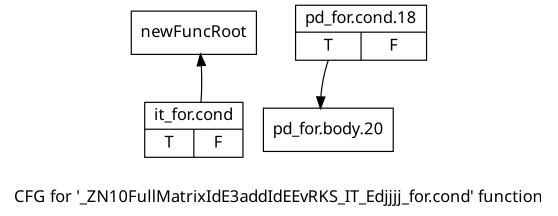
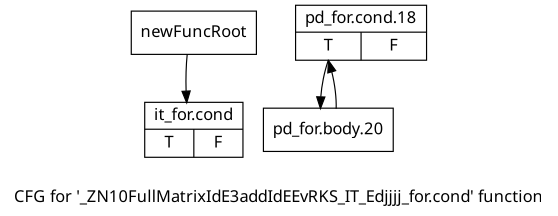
edge "it_for.cond" -> "newFuncRoot": reversed
edge "pd_for.body.20" -> "pd_for.cond.18": added
